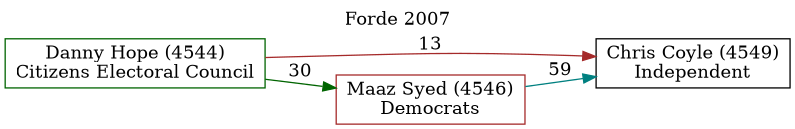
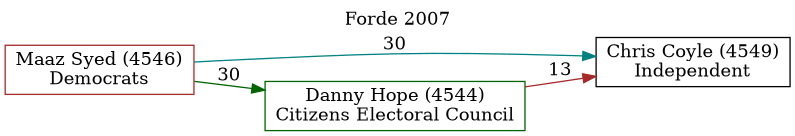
edge "Maaz Syed (4546) Democrats" -> "Chris Coyle (4549) Independent": label "59" -> "30"
edge "Danny Hope (4544) Citizens Electoral Council" -> "Maaz Syed (4546) Democrats": reversed
